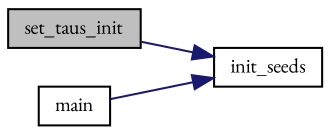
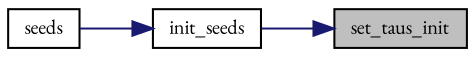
edge "set_taus_init" -> "init_seeds": reversed
node "main": label "main" -> "seeds"
